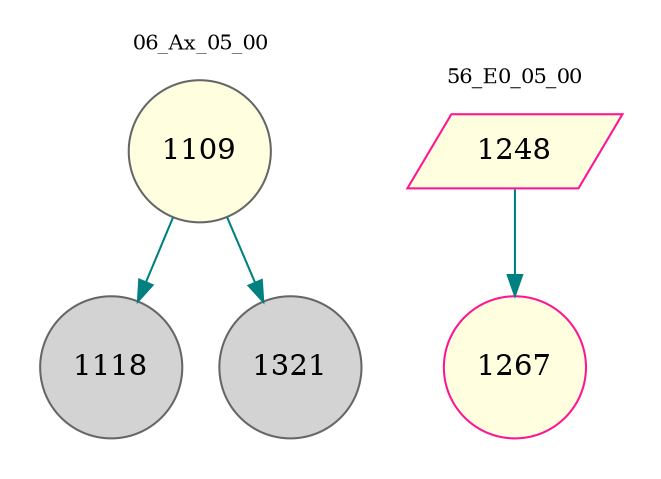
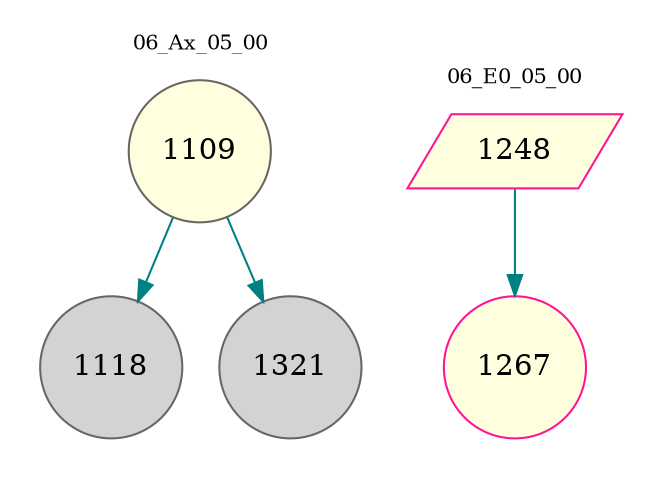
cluster "56_E0_05_00": label "56_E0_05_00" -> "06_E0_05_00"
